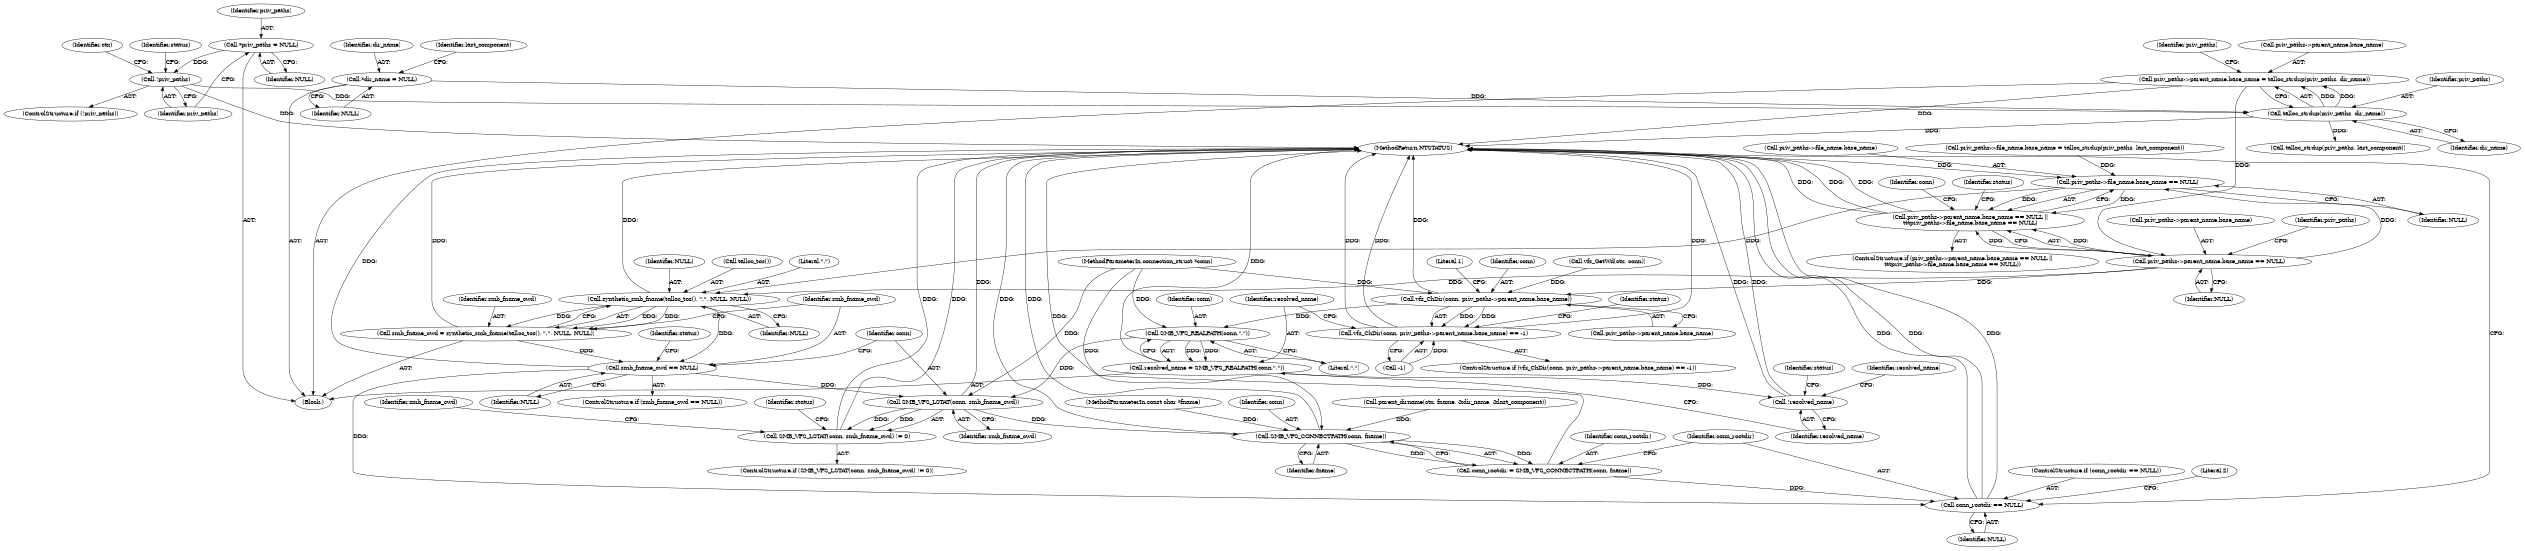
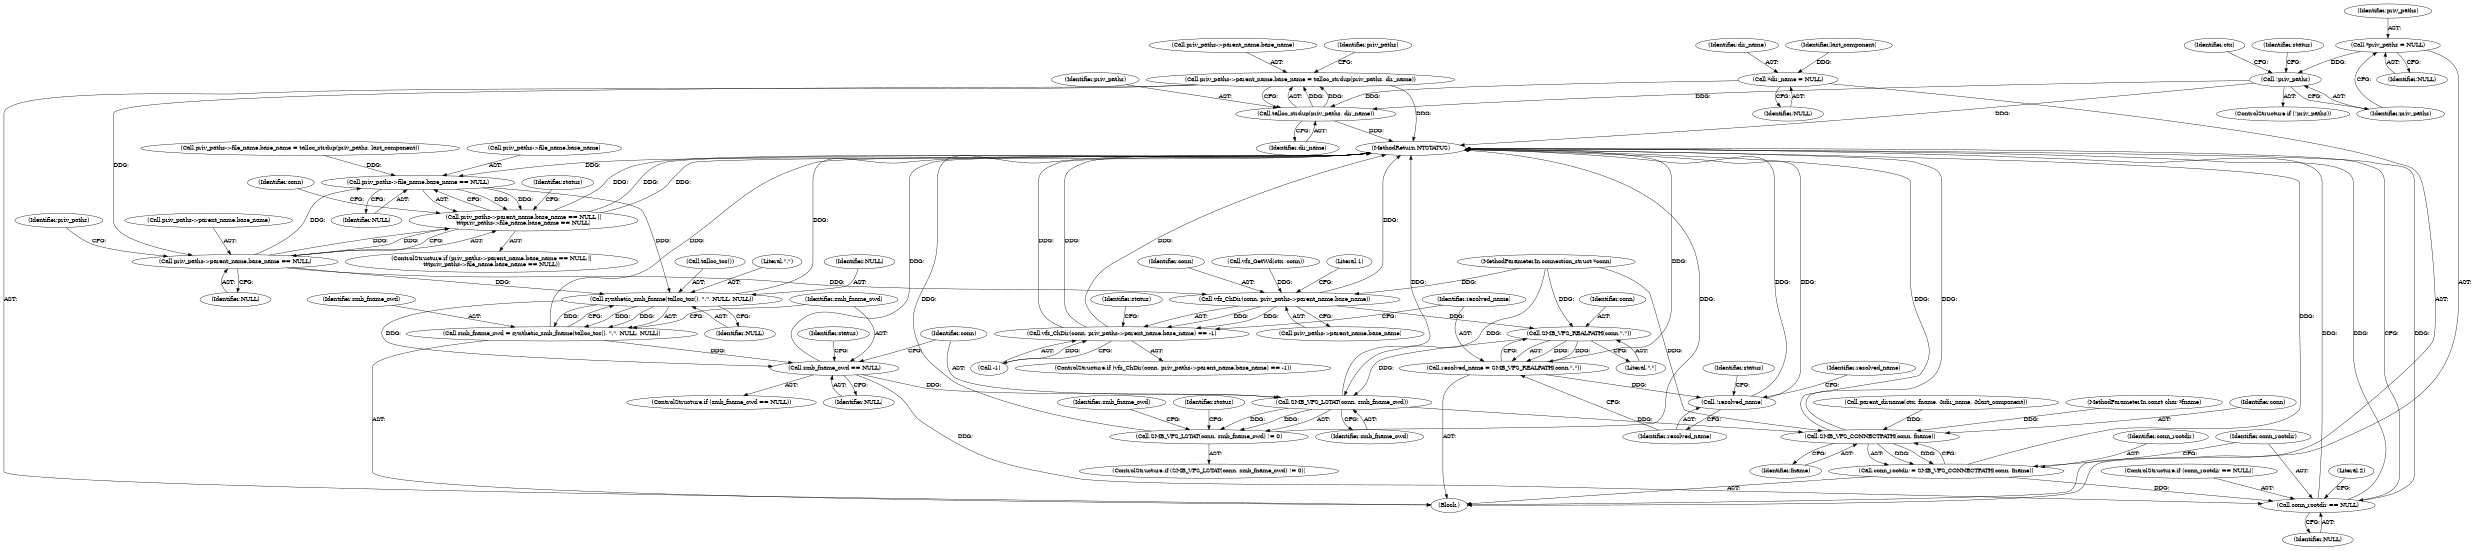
edge "(Identifier,last_component)" -> "(Call,*dir_name = NULL)": label "CFG: " -> "DDG: "
node "(Call,talloc_strdup(priv_paths, last_component))": removed
edge "(Call,conn_rootdir = SMB_VFS_CONNECTPATH(conn, fname))" -> "(Block,)": added, label "AST:"
